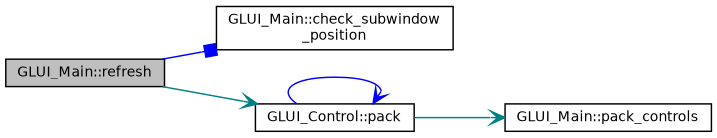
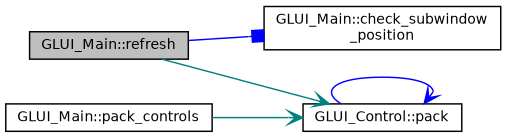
edge "GLUI_Control::pack" -> "GLUI_Main::pack_controls": reversed
